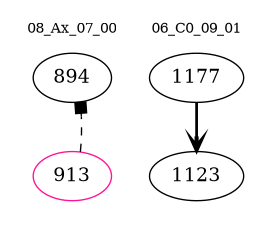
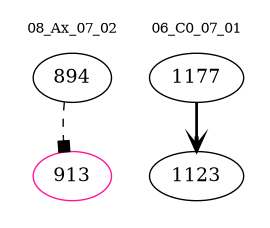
cluster "08_Ax_07_00": label "08_Ax_07_00" -> "08_Ax_07_02"
cluster "06_C0_09_01": label "06_C0_09_01" -> "06_C0_07_01"
edge "913" -> "894": reversed
